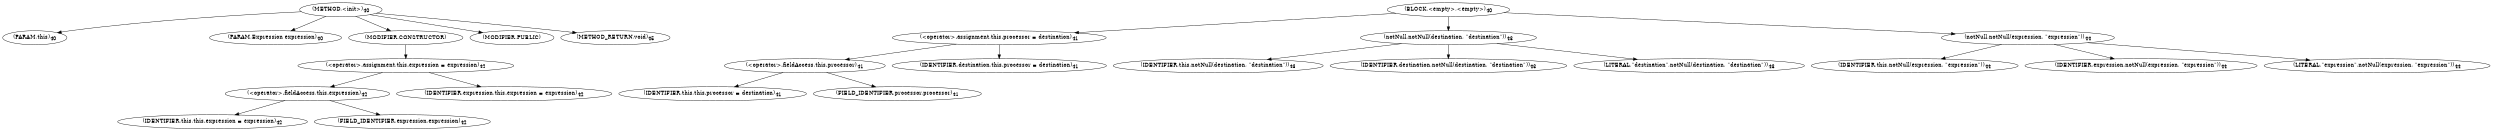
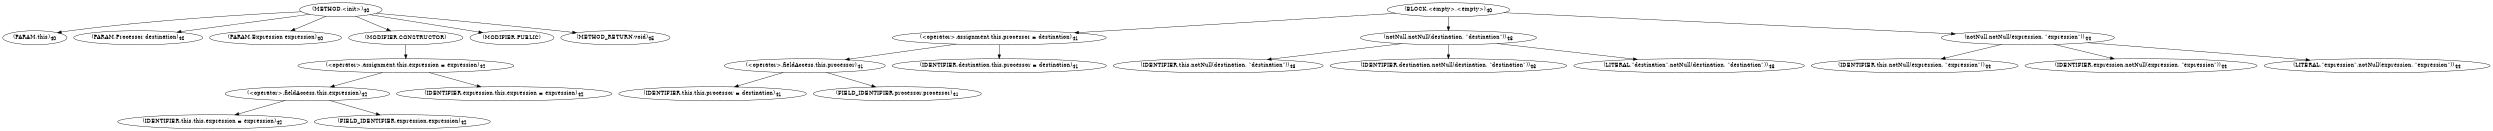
node "(PARAM,Processor destination)": added
